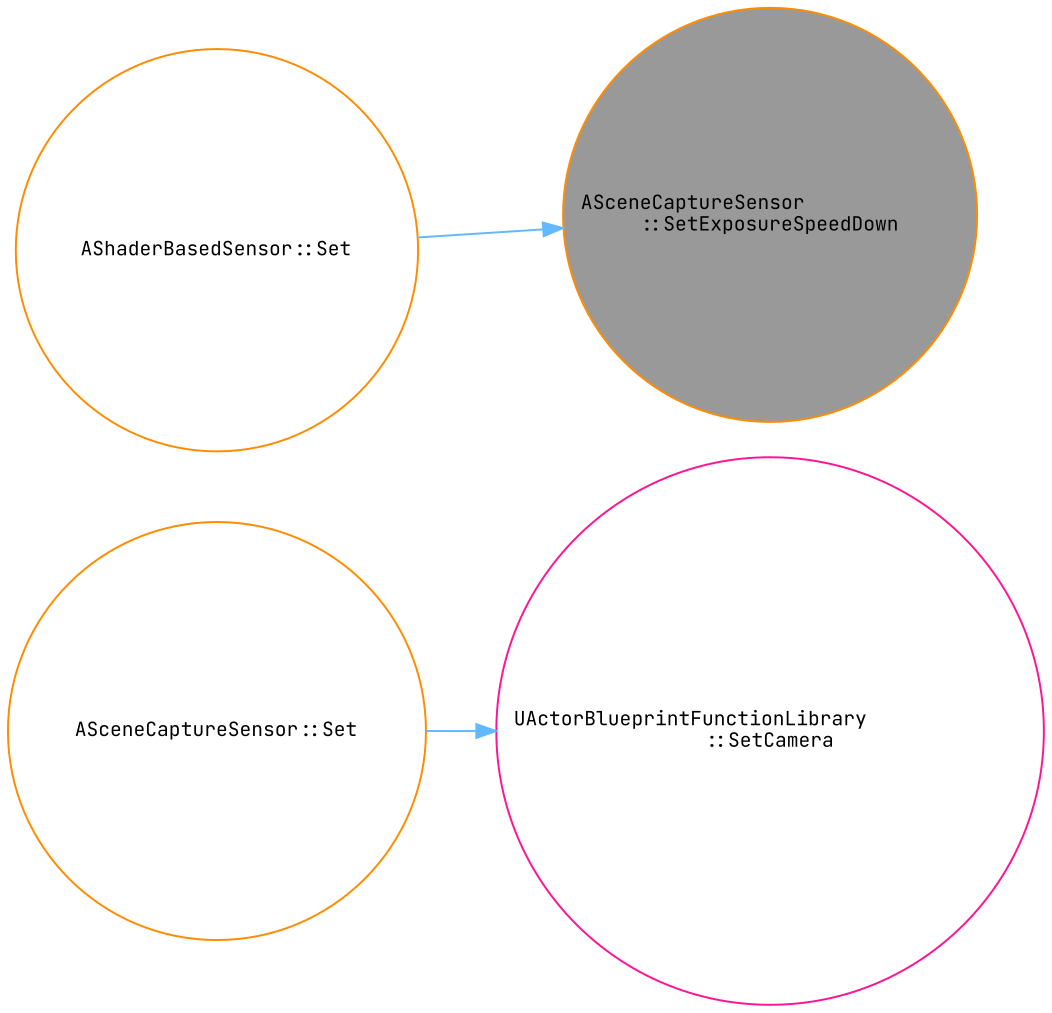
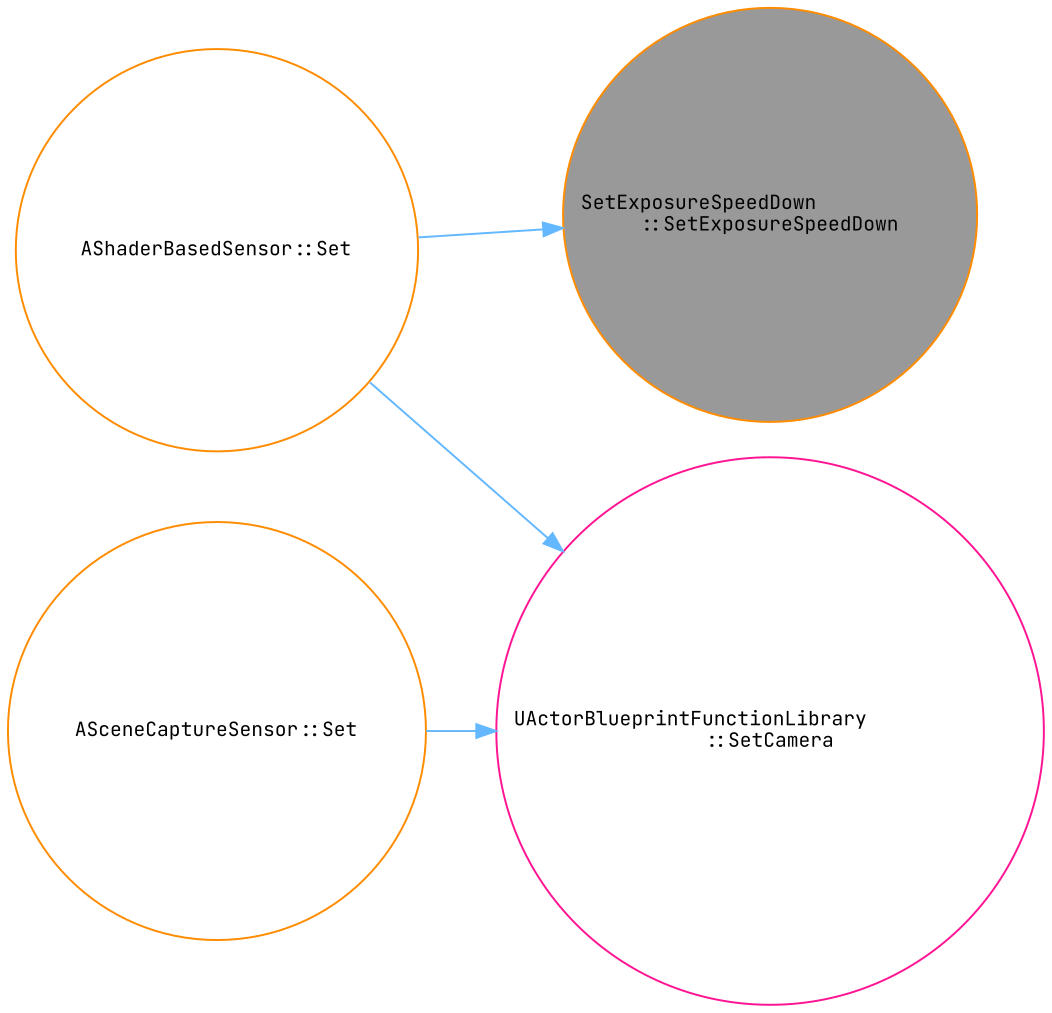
node "ASceneCaptureSensor ::SetExposureSpeedDown": label "ASceneCaptureSensor ::SetExposureSpeedDown" -> "SetExposureSpeedDown ::SetExposureSpeedDown"
edge "AShaderBasedSensor::Set" -> "UActorBlueprintFunctionLibrary ::SetCamera": added
